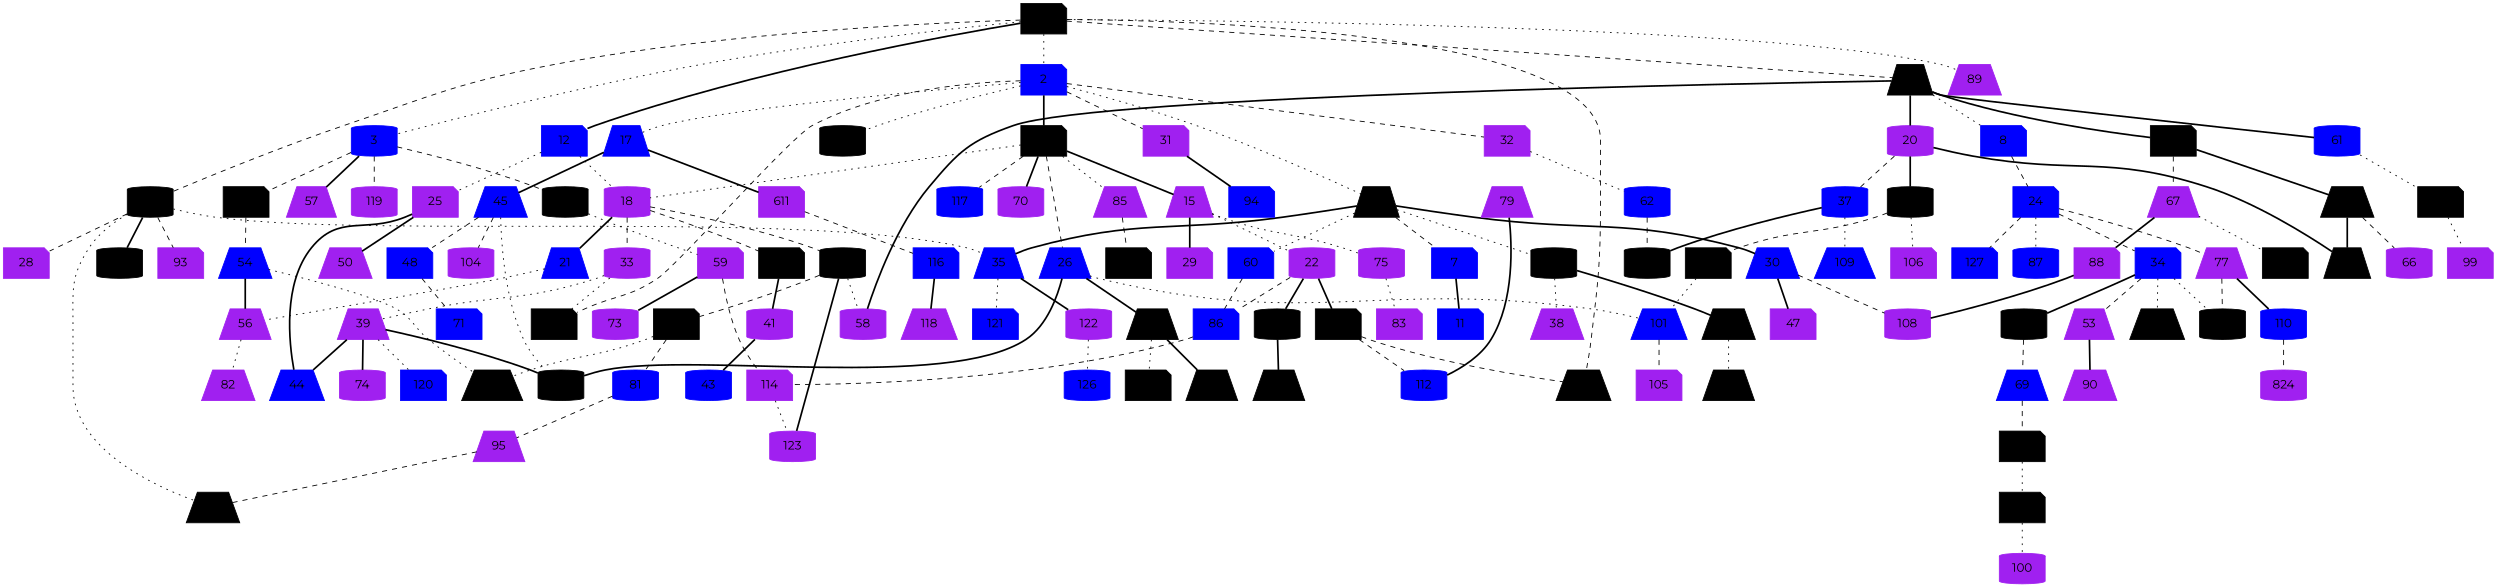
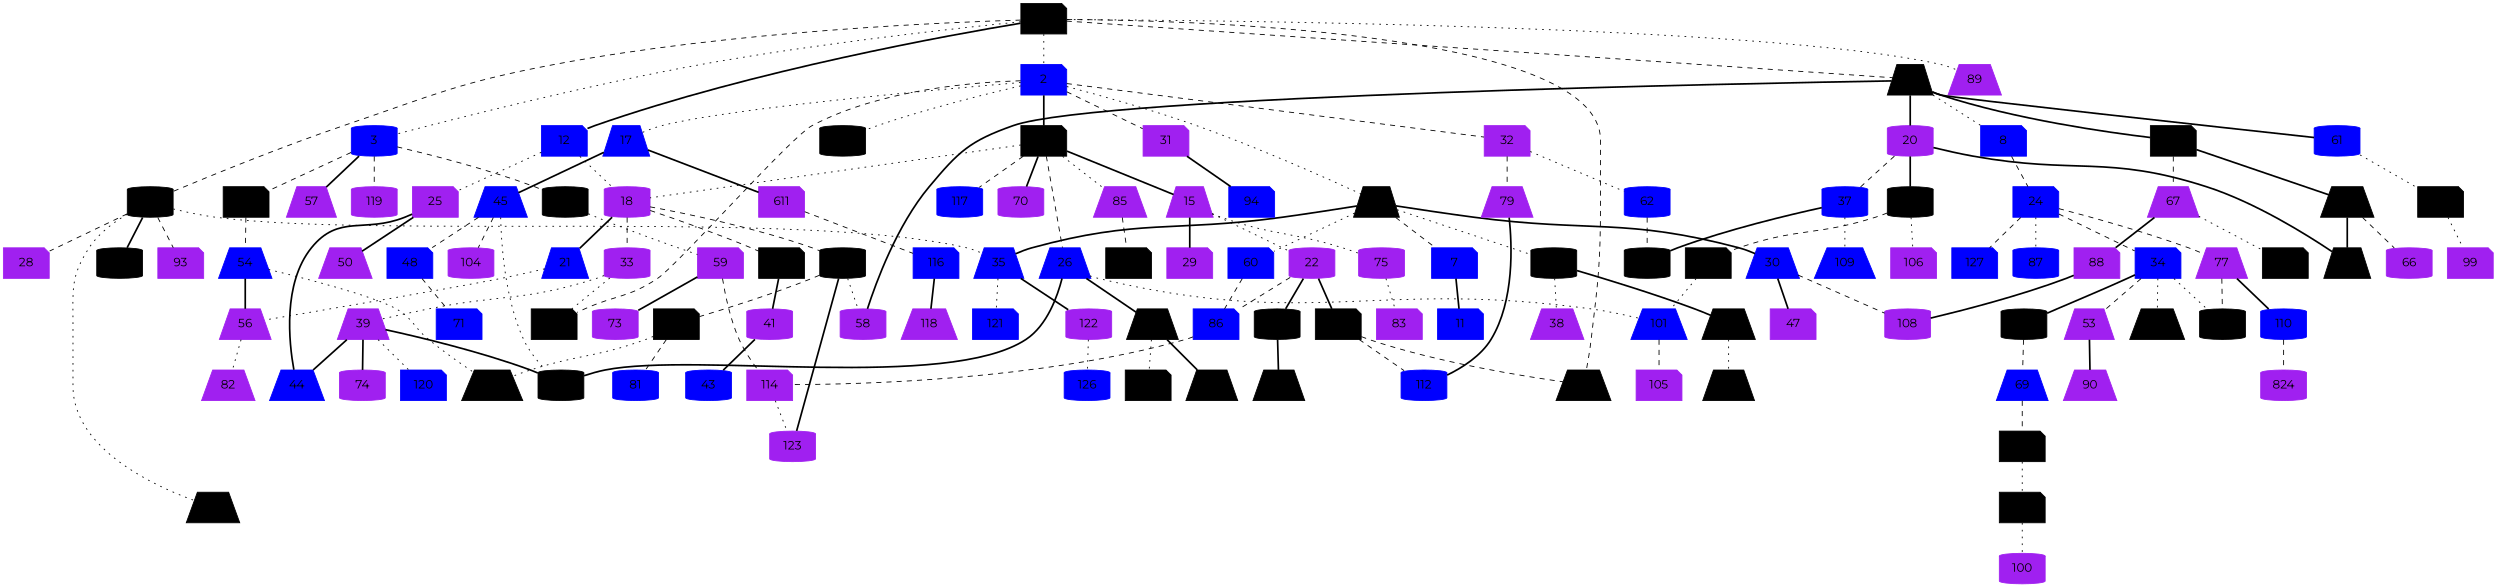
edge "32" -- "79": added
node "95": removed
